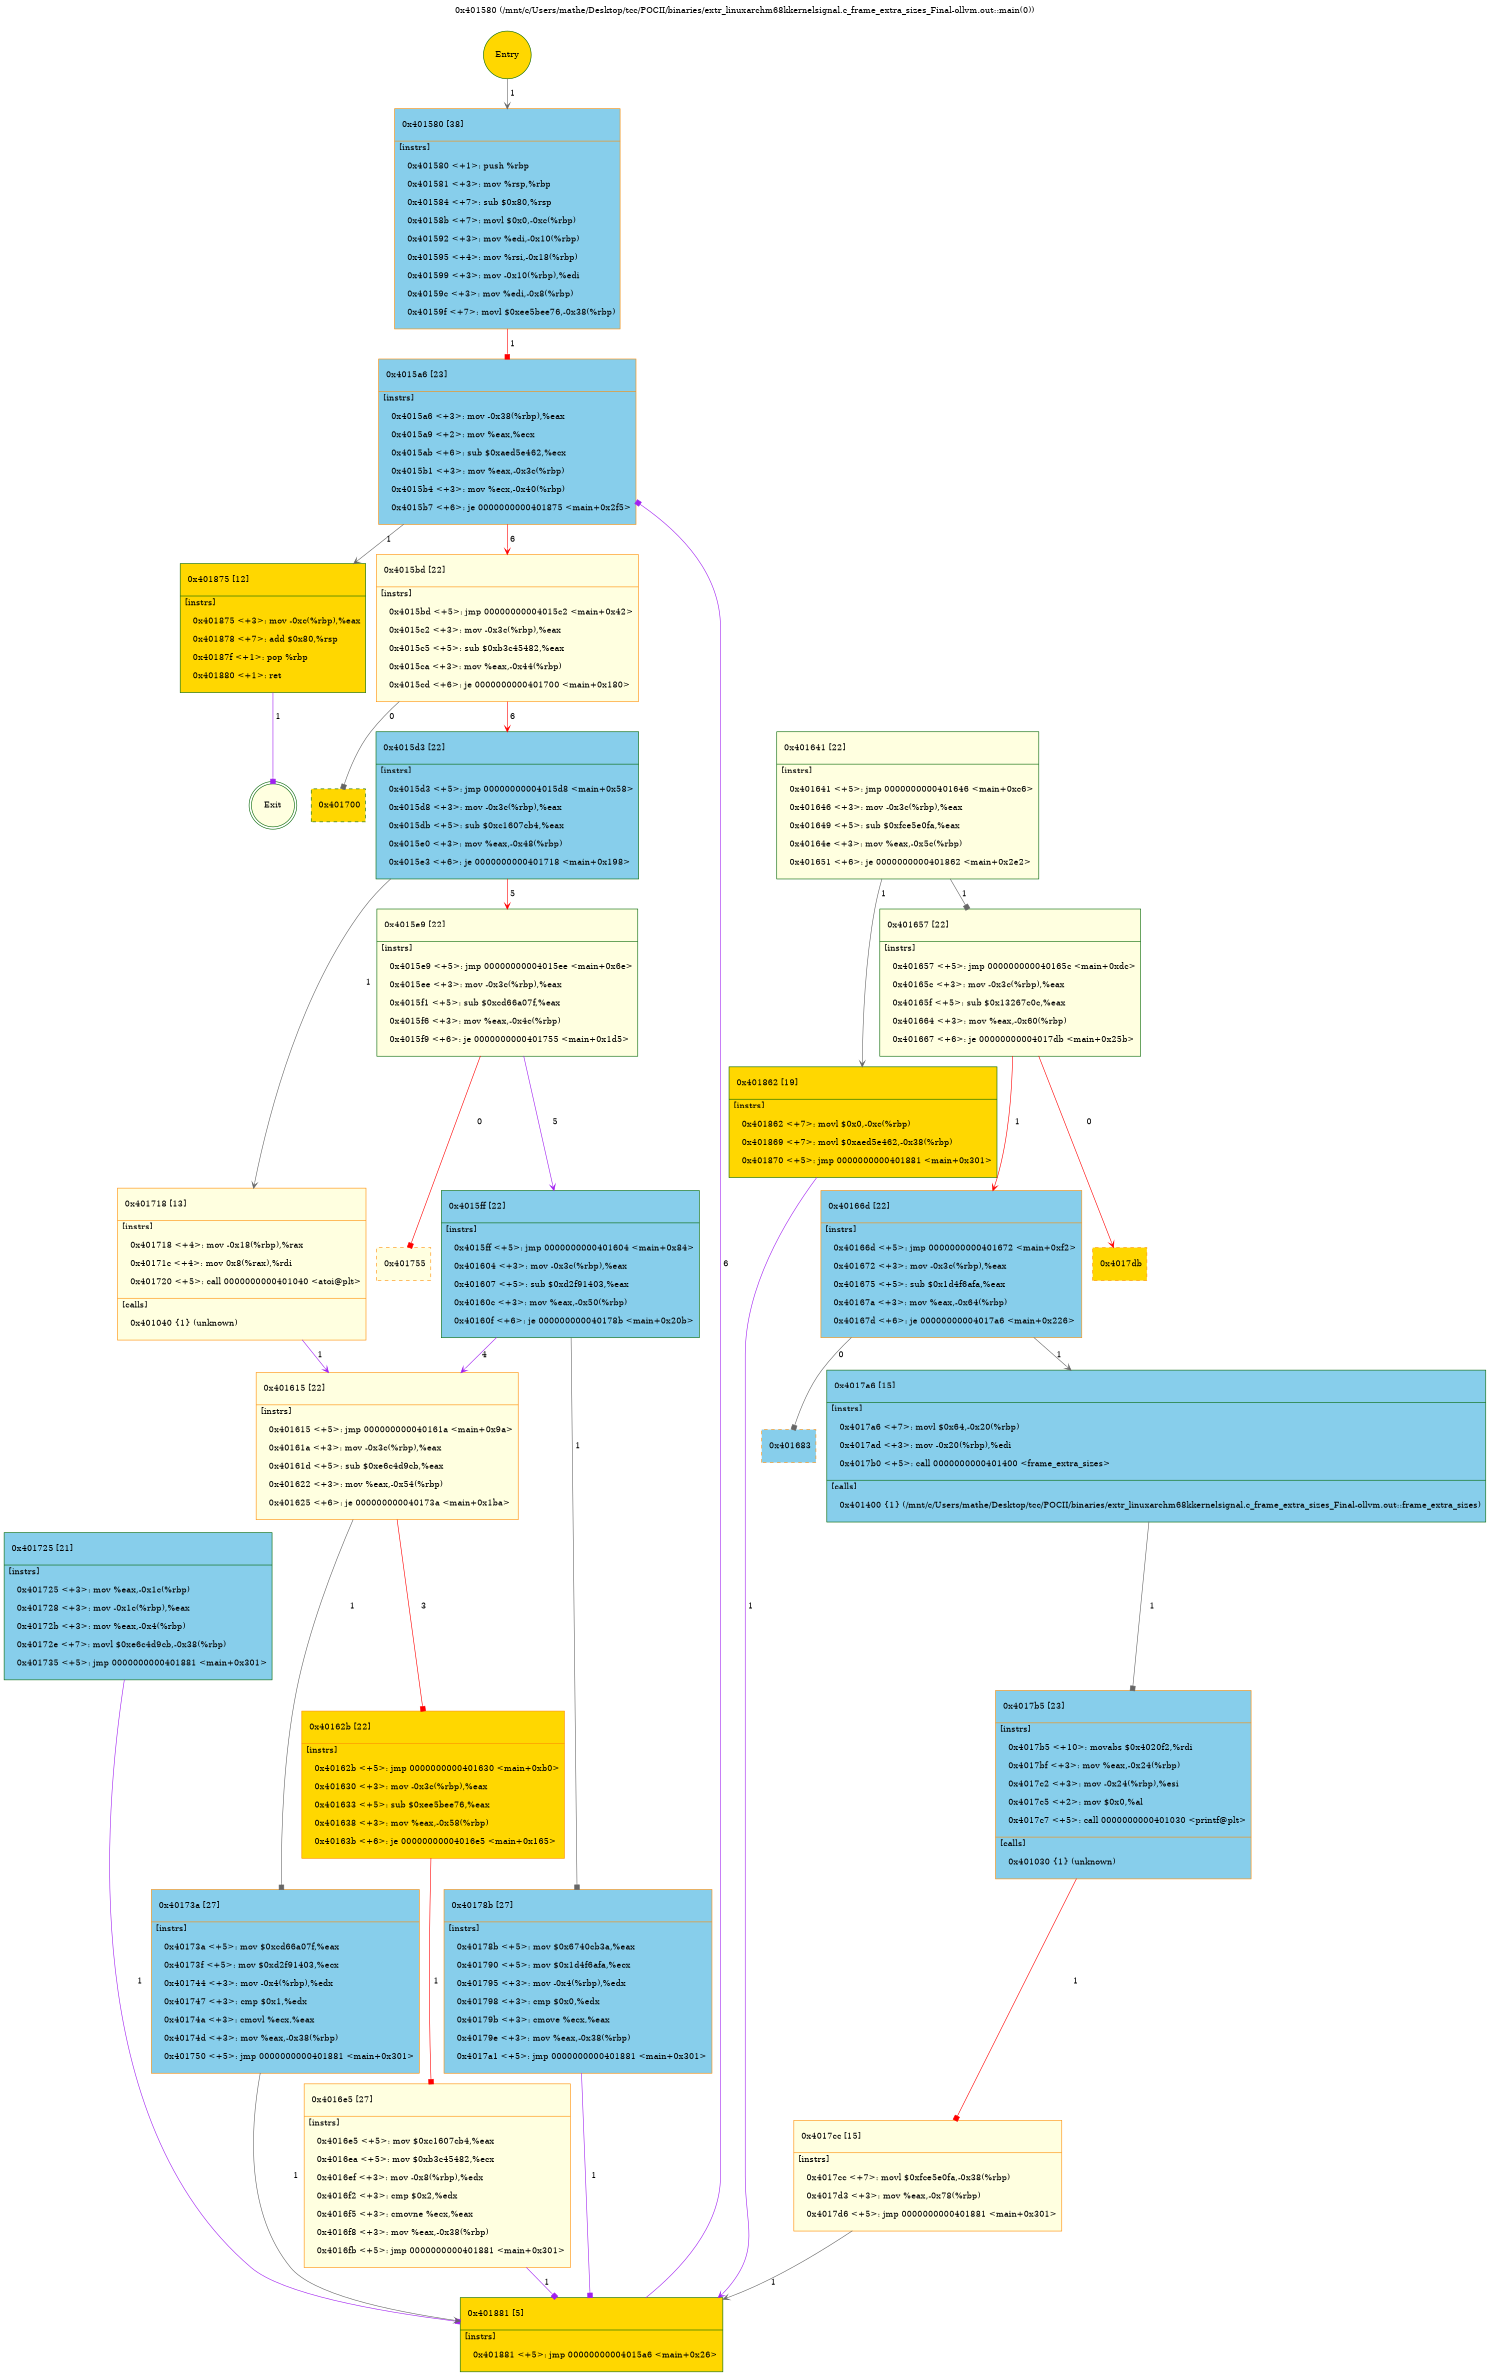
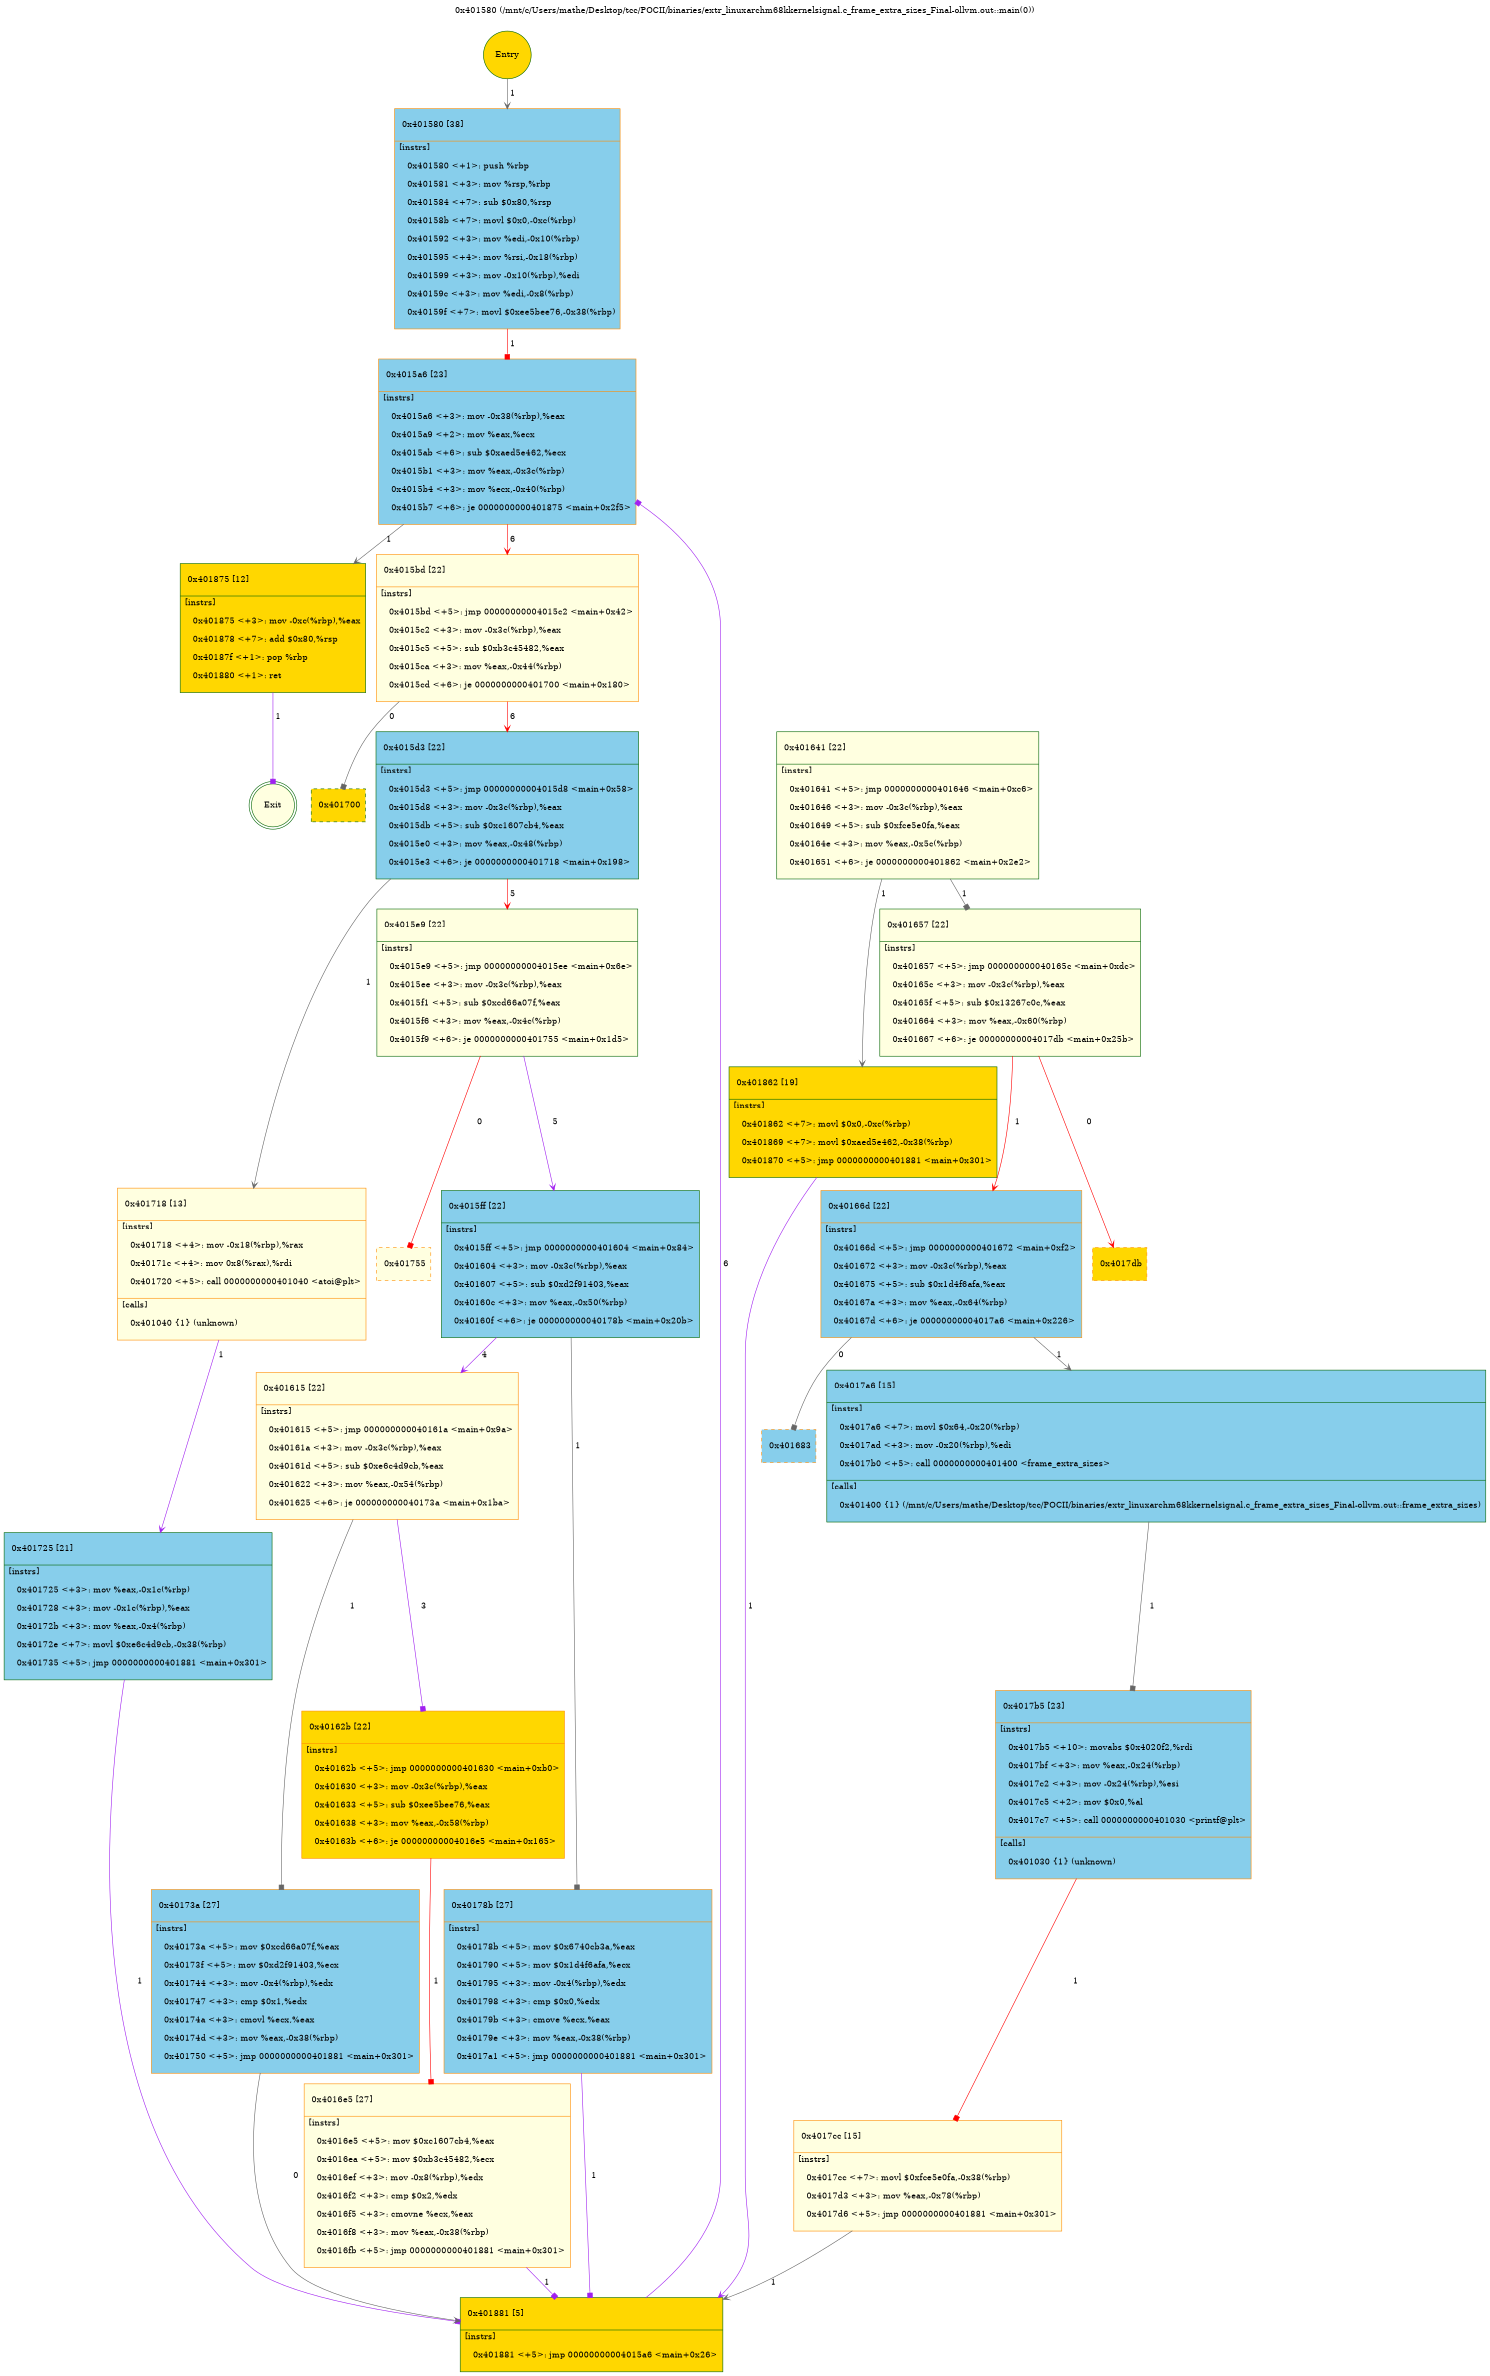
edge "0x401718 [13]" -> "0x401615 [22]": now "0x401718 [13]" -> "0x401725 [21]"
edge "0x401615 [22]" -> "0x40162b [22]": color red -> purple
edge "0x40173a [27]" -> "0x401881 [5]": label " 1" -> " 0"
